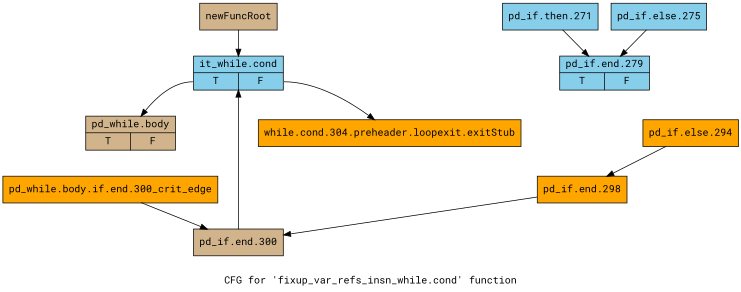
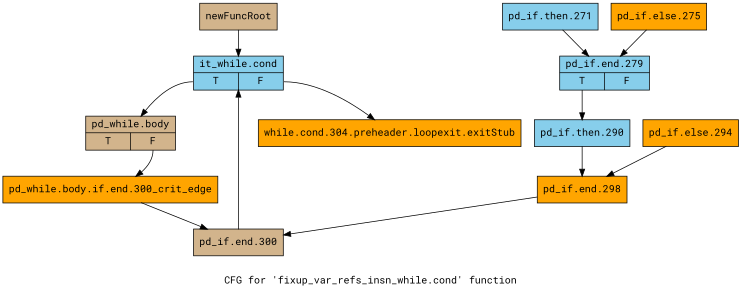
node "pd_if.else.275": fillcolor skyblue -> orange
node "pd_if.then.290": added
edge "pd_while.body" -> "pd_while.body.if.end.300_crit_edge": added
